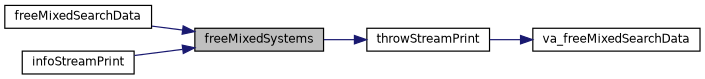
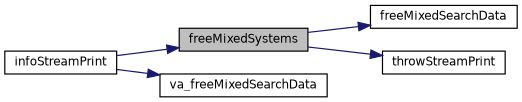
edge "freeMixedSearchData" -> "freeMixedSystems": reversed
edge "throwStreamPrint" -> "va_freeMixedSearchData": now "infoStreamPrint" -> "va_freeMixedSearchData"
